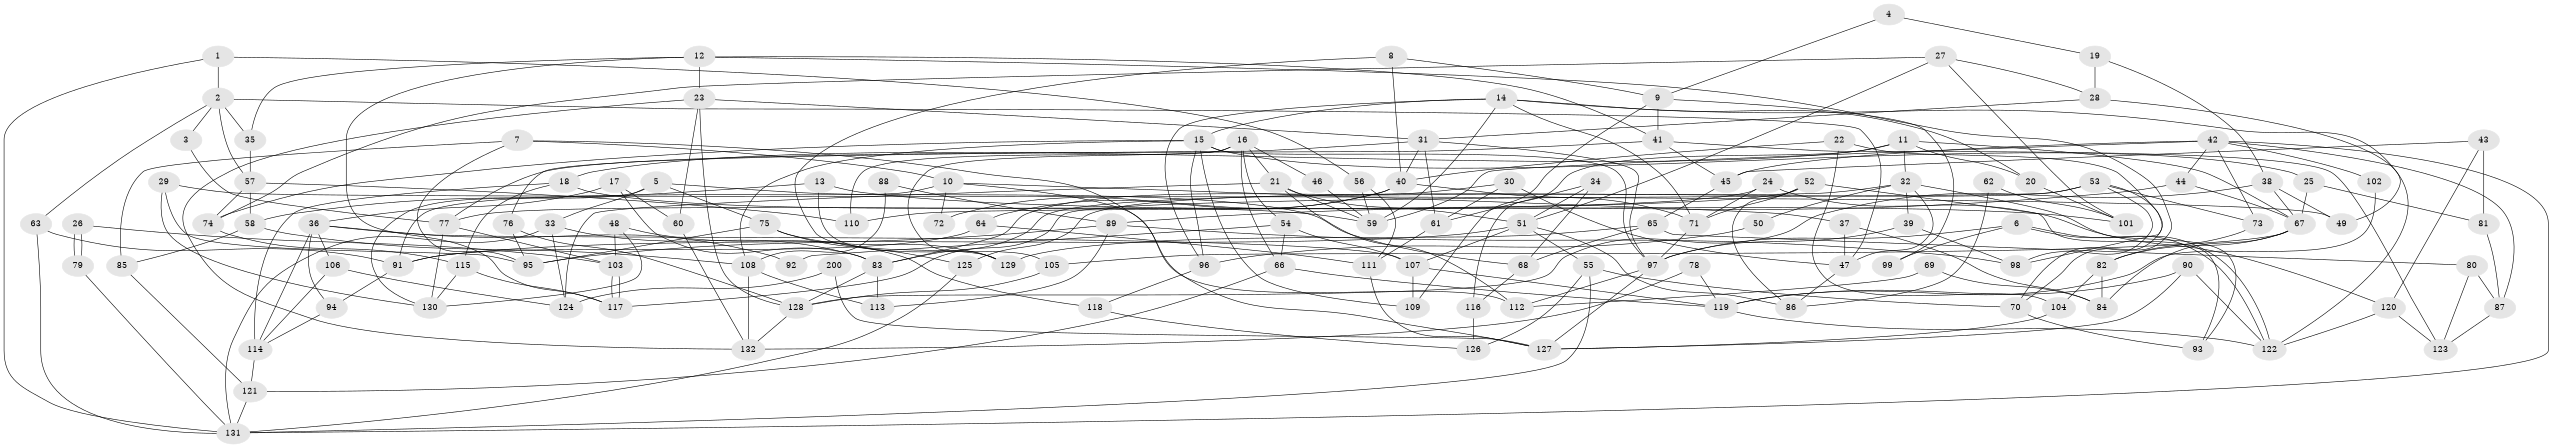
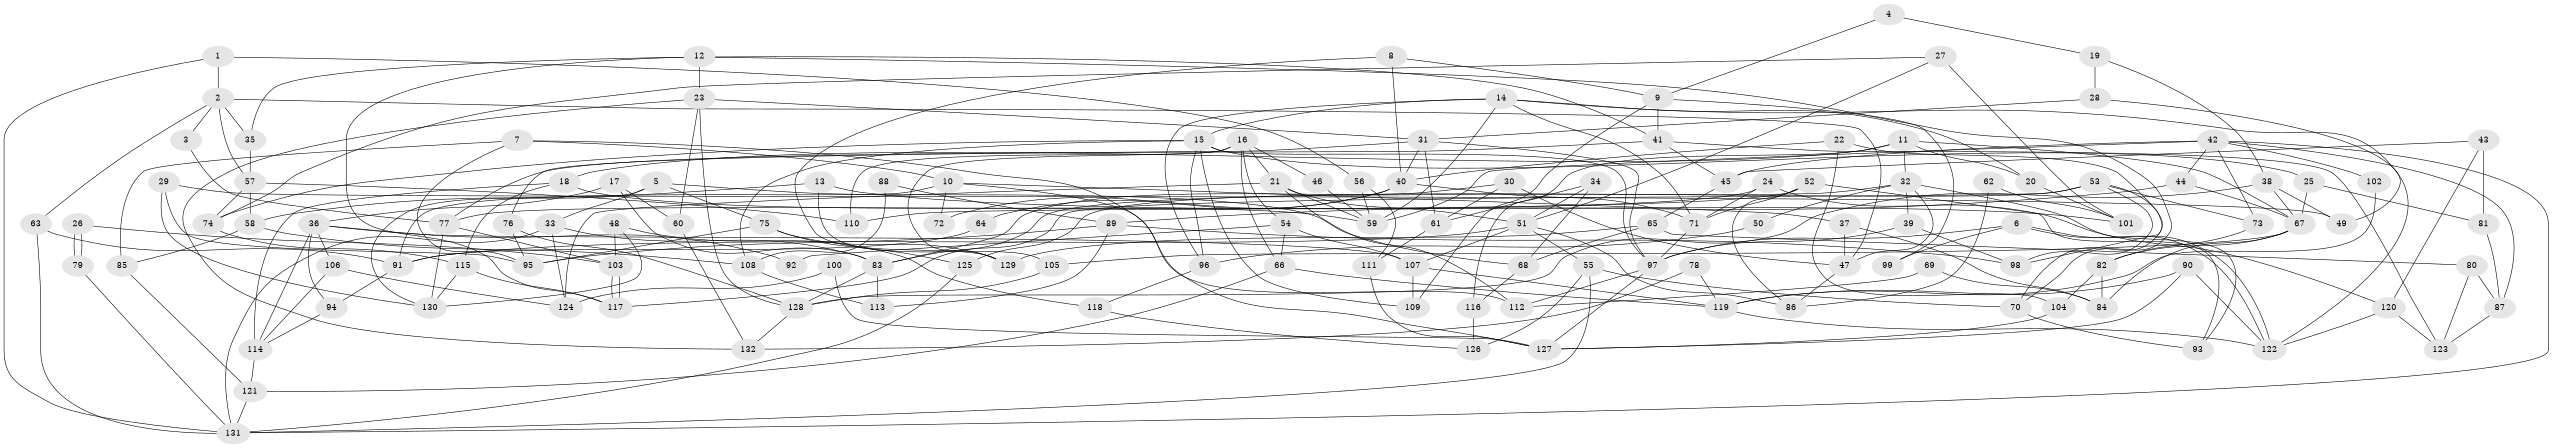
edge "27" -- "28": removed
edge "64" -- "111": removed
node "200": label "200" -> "100"
edge "108" -- "132": removed
